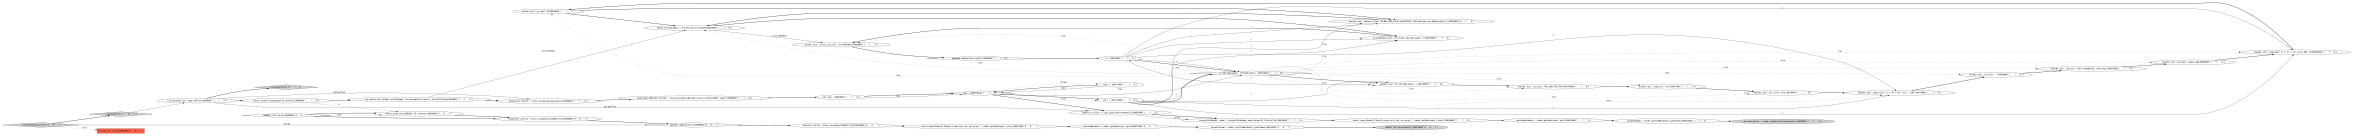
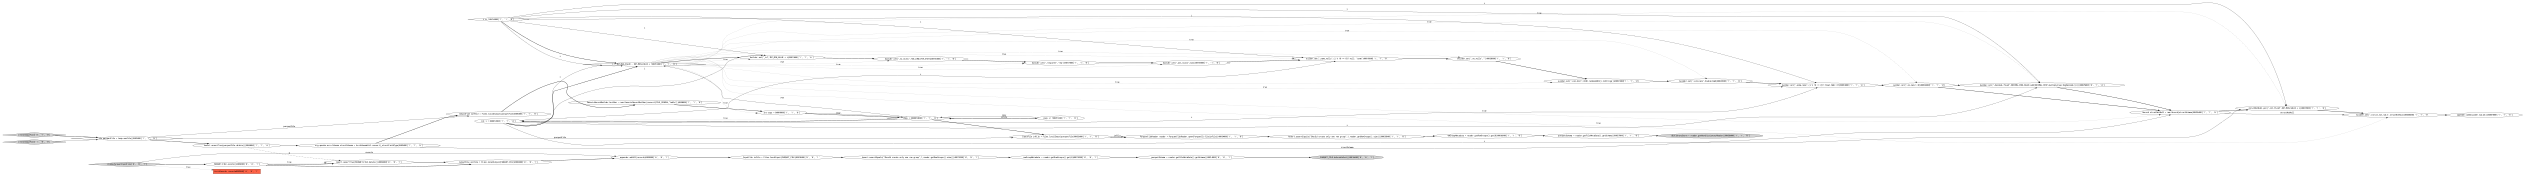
node "appender.add(builder.build())@@@29@@@['1', '1', '0']": shape diamond -> ellipse
edge "appender.add(builder.build())@@@29@@@['1', '1', '0']" -> "i += 1@@@14@@@['1', '1', '0']": removed
node "i += 1@@@14@@@['1', '1', '0']": shape ellipse -> diamond
edge "i < INT_MAX_VALUE - INT_MIN_VALUE + 1@@@13@@@['1', '1', '0']" -> "i += 1@@@14@@@['1', '1', '0']": now "i < INT_MAX_VALUE - INT_MIN_VALUE + 1@@@13@@@['1', '1', '0']" -> "int copy = 0@@@9@@@['1', '1', '0']"
edge "File parquetFile = temp.newFile()@@@3@@@['1', '1', '0']" -> "createInputFile['0', '1', '0']": reversed
node "File parquetFile = temp.newFile()@@@3@@@['1', '1', '0']": shape ellipse -> diamond
node "PARQUET_FILE.exists()@@@3@@@['0', '0', '1']": shape diamond -> ellipse
edge "createParquetInputFile['0', '0', '1']" -> "createInputFile['1', '0', '0']": now "createParquetInputFile['0', '0', '1']" -> "PARQUET_FILE.exists()@@@3@@@['0', '0', '1']"
node "appender.addAll(records)@@@8@@@['0', '0', '1']": shape diamond -> ellipse
